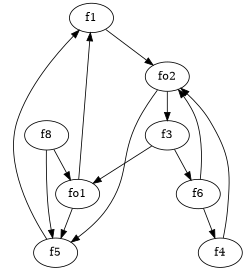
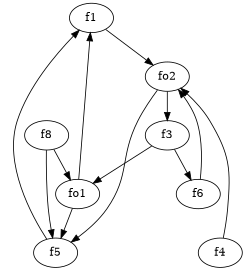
edge "f6" -> "f4": removed
